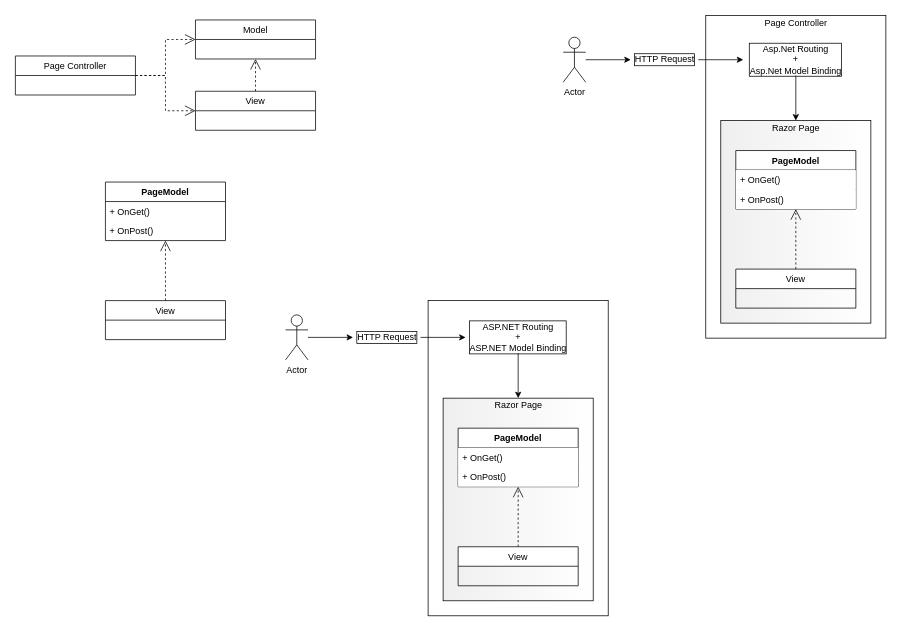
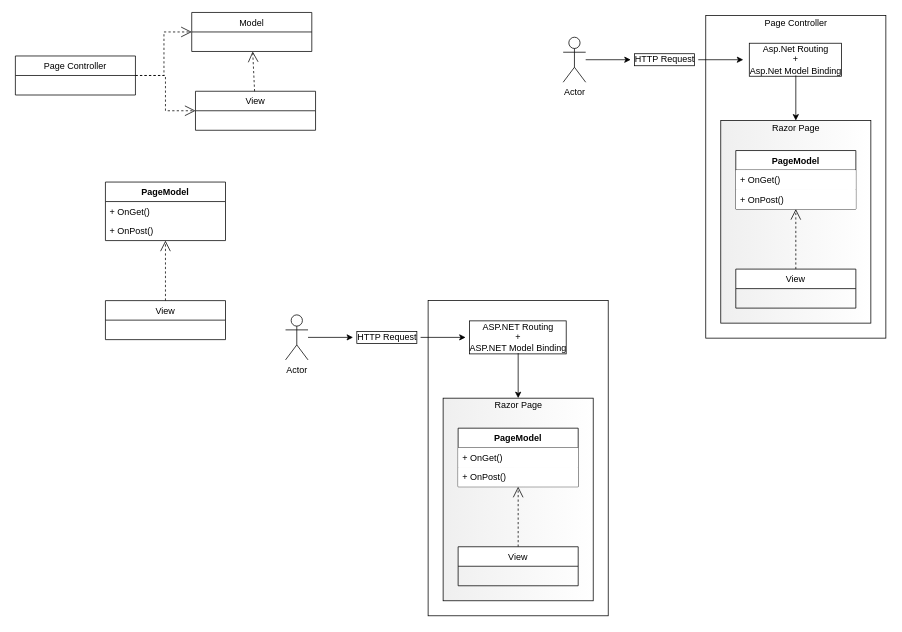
node "Model": moved (255, 39) -> (252, 32)
